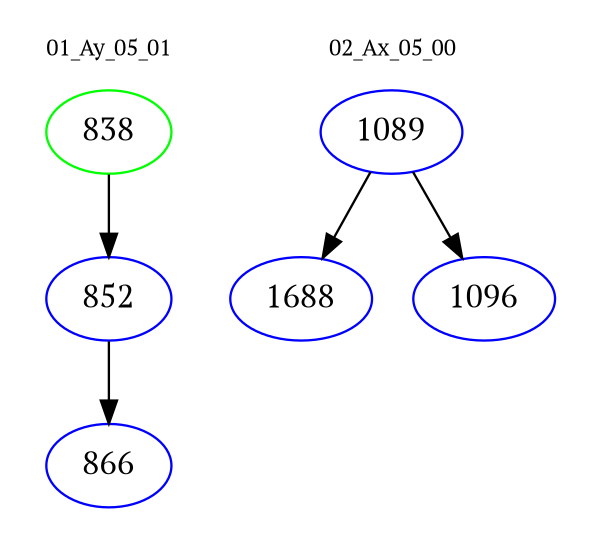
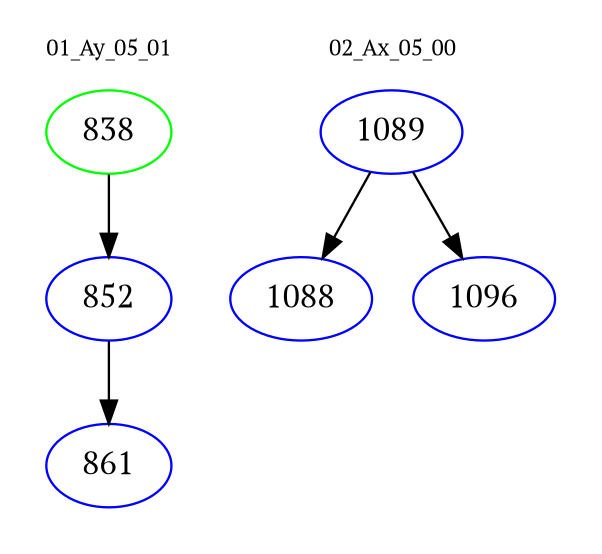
node "1688": label "1688" -> "1088"
node "866": label "866" -> "861"
